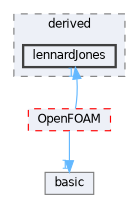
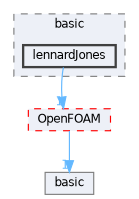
cluster "derived": label "derived" -> "basic"
edge "OpenFOAM" -> "lennardJones": reversed
